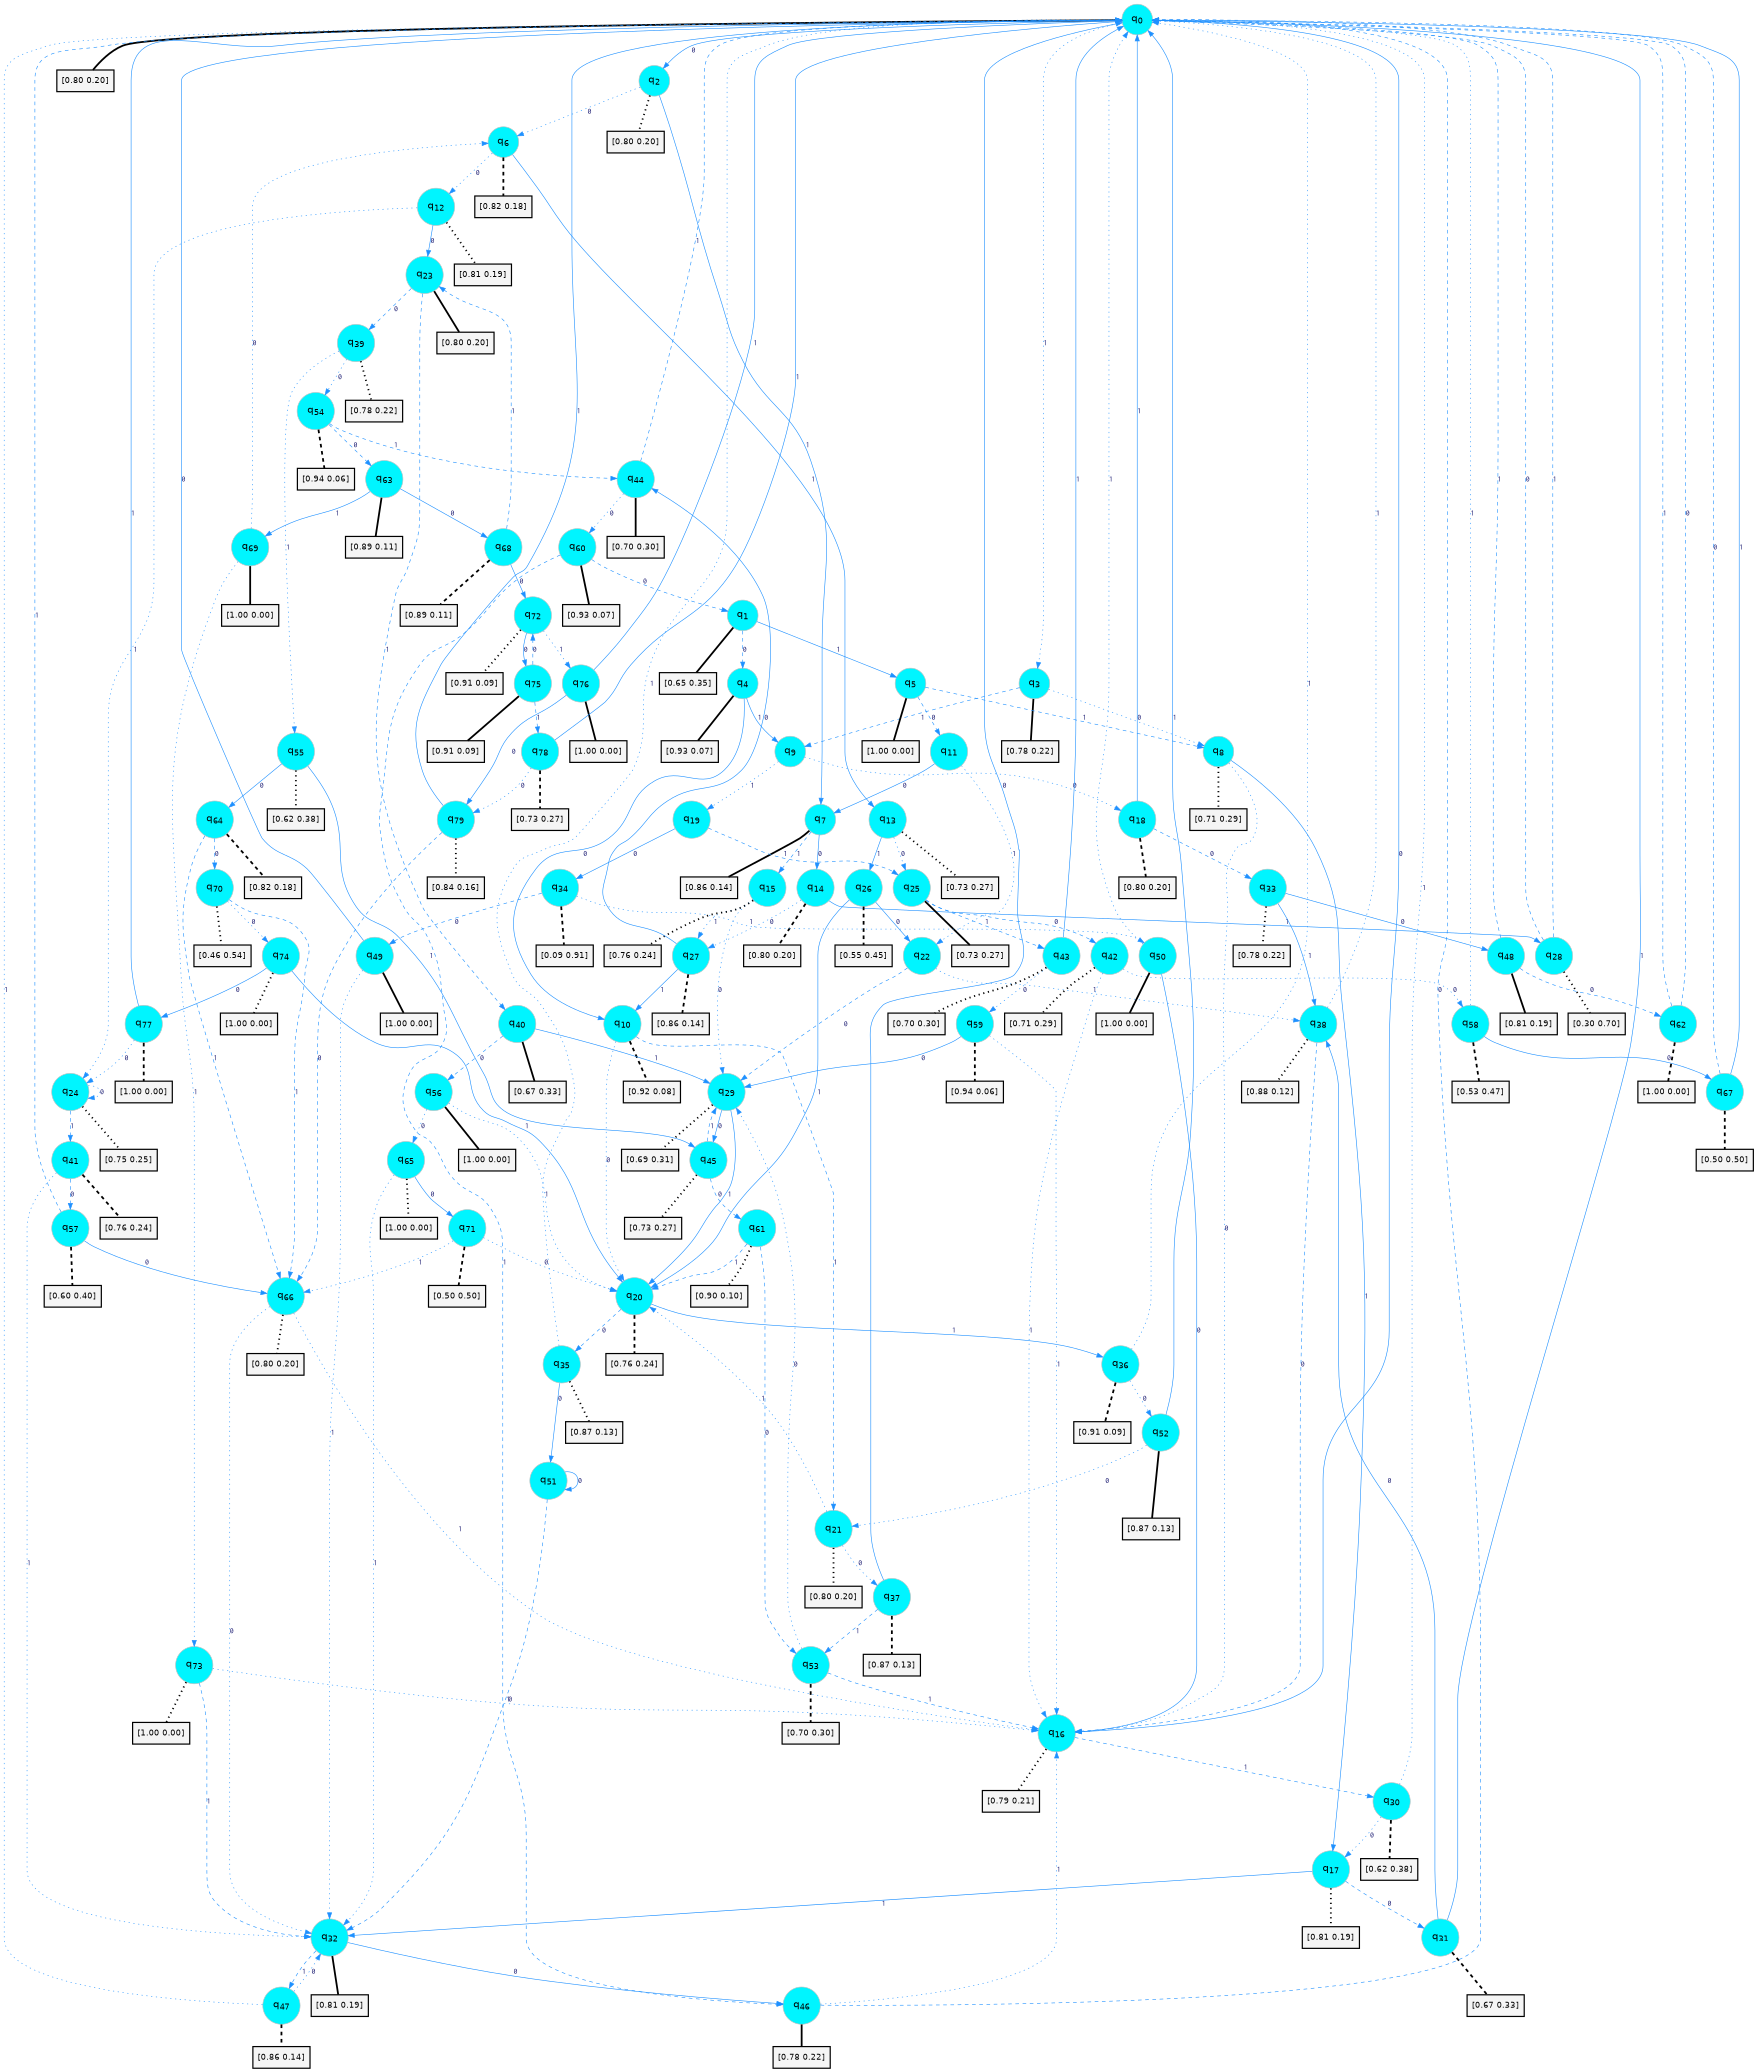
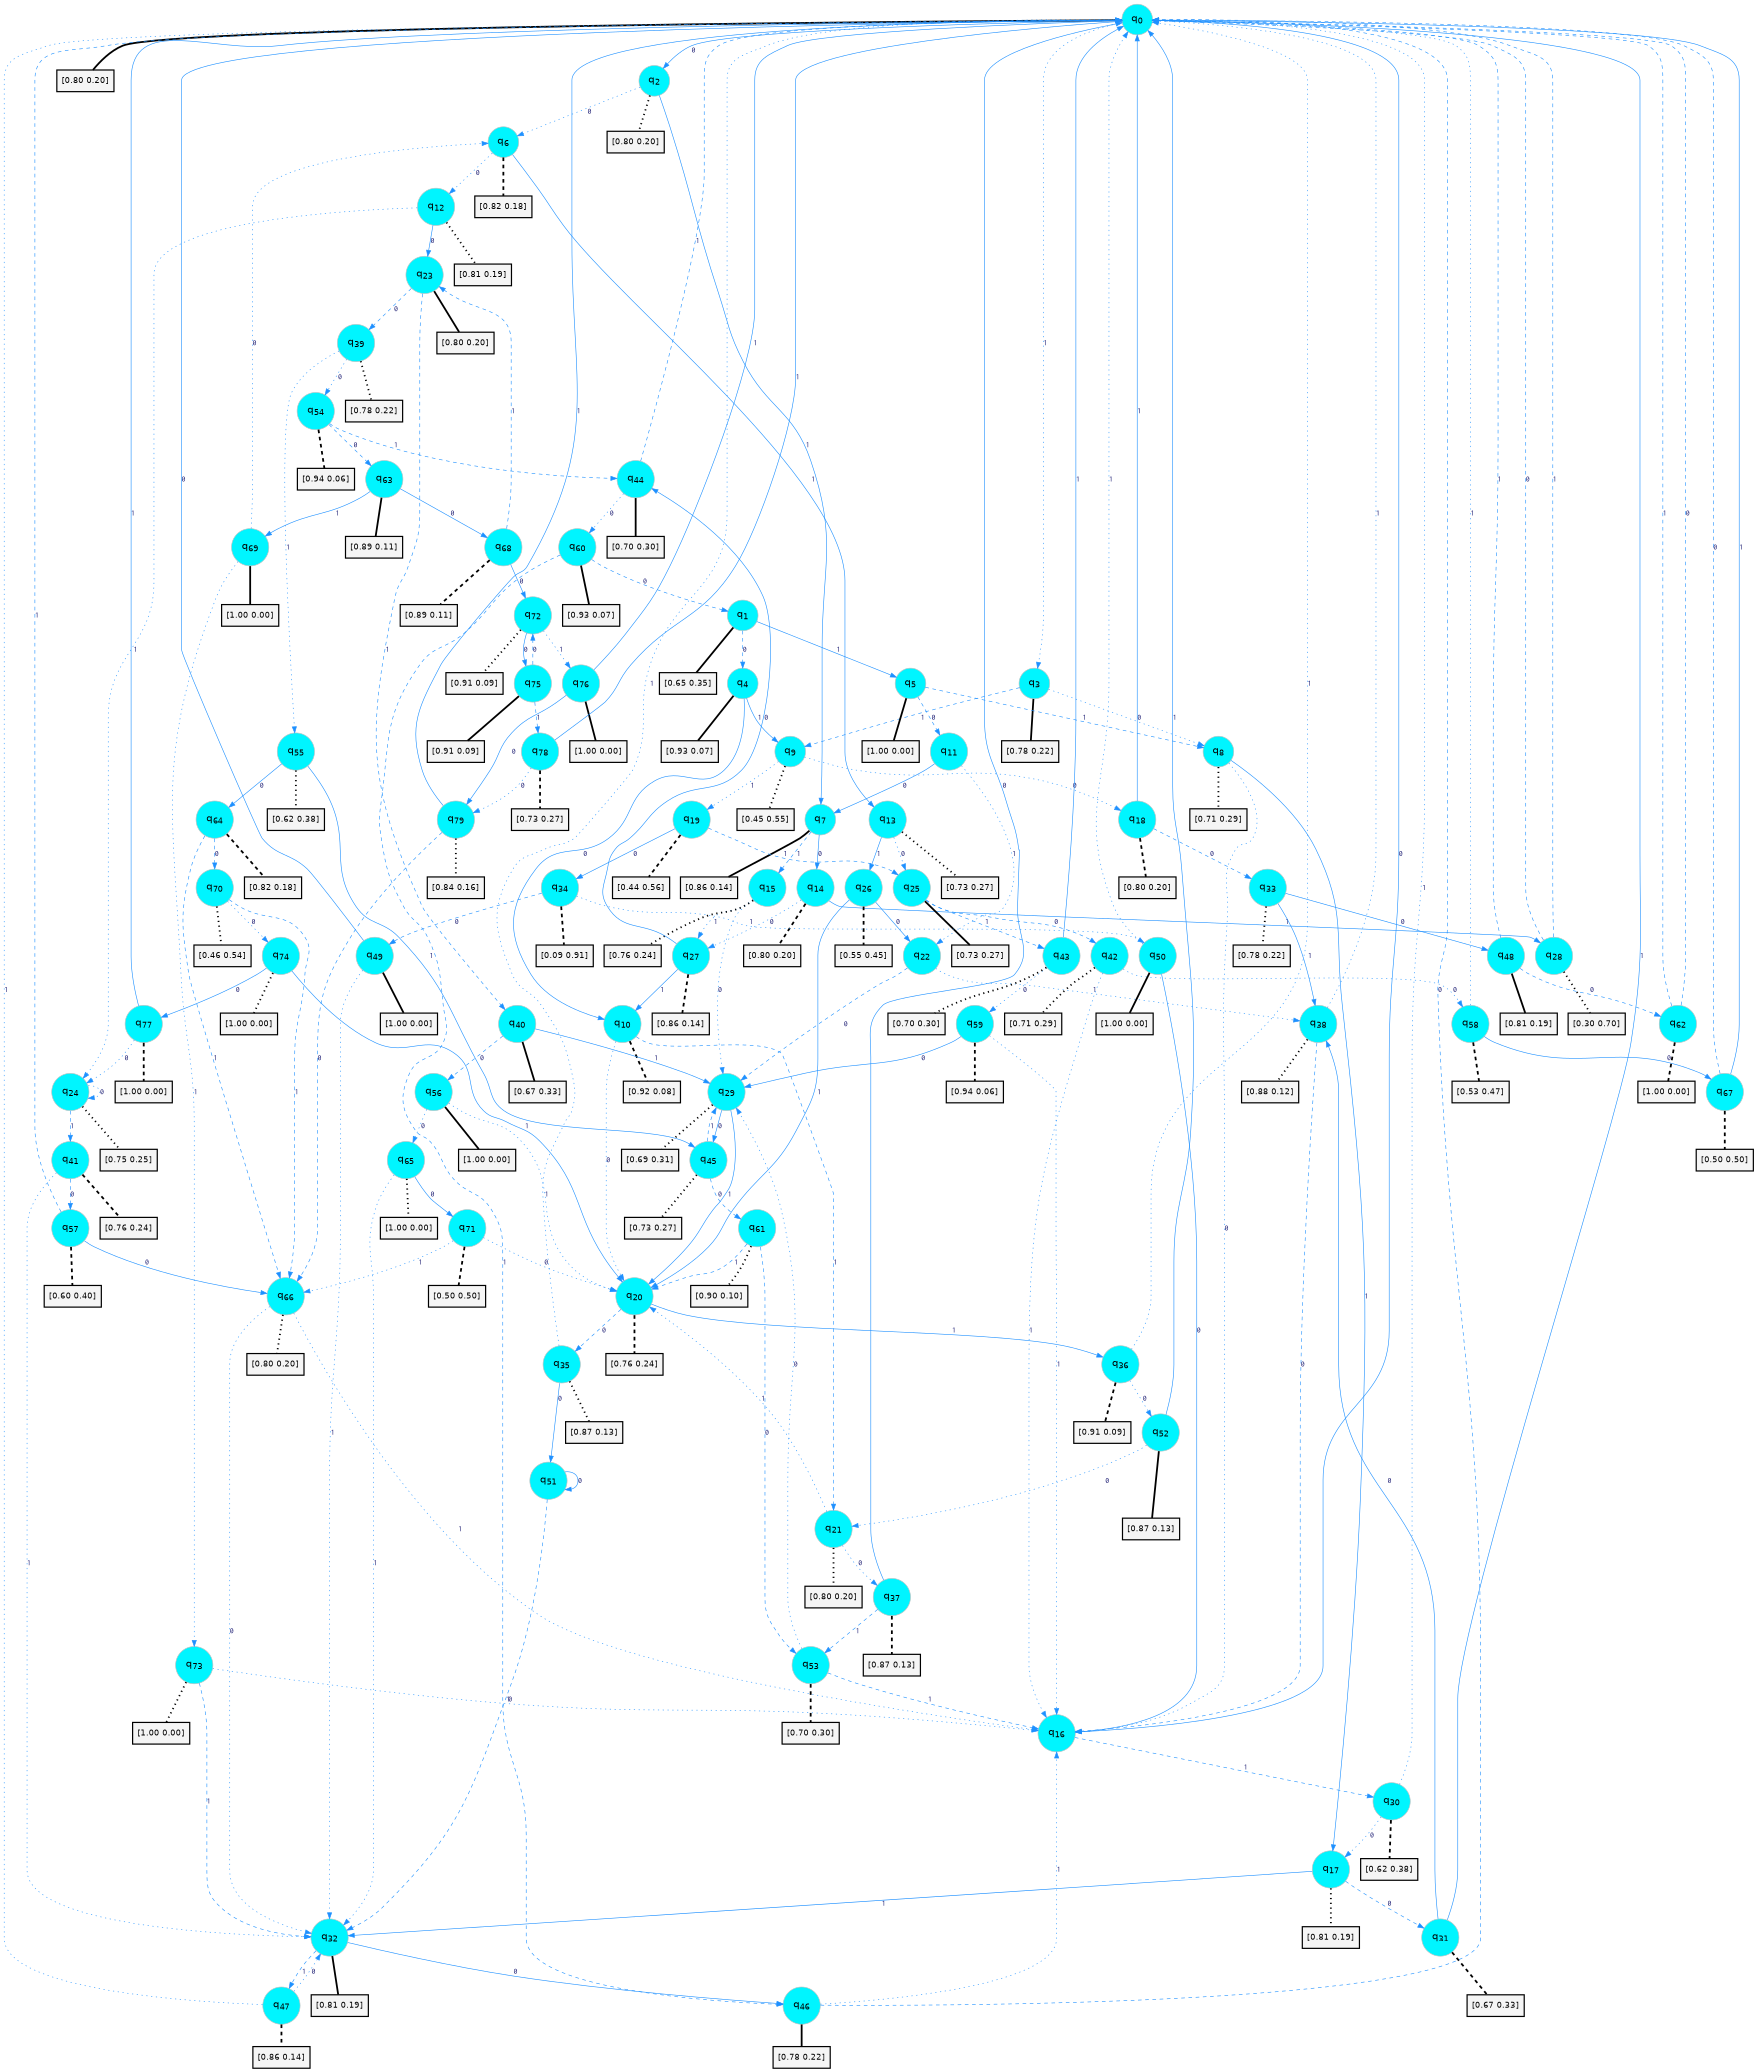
node "[0.45 0.55]": added
node "[0.44 0.56]": added
node "[0.79 0.21]": removed
